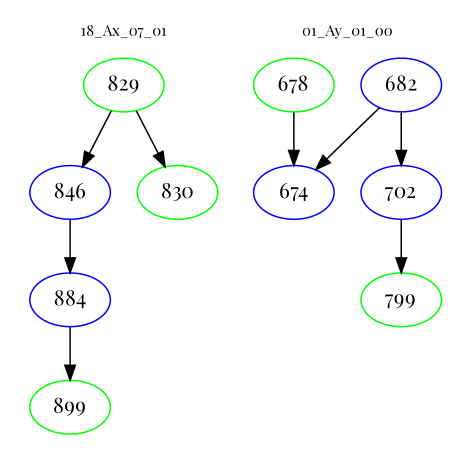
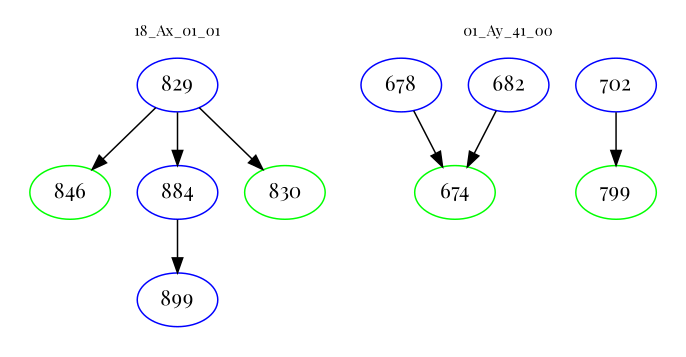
cluster "18_Ax_07_01": label "18_Ax_07_01" -> "18_Ax_01_01"
cluster "01_Ay_01_00": label "01_Ay_01_00" -> "01_Ay_41_00"
node "829": color green -> blue
node "678": color green -> blue
edge "682" -> "702": removed
node "846": color blue -> green
node "674": color blue -> green
edge "846" -> "884": now "829" -> "884"
node "899": color green -> blue
